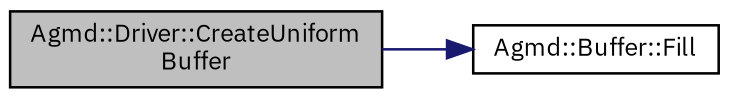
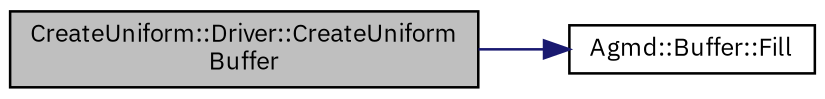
node "Agmd::Driver::CreateUniform Buffer": label "Agmd::Driver::CreateUniform Buffer" -> "CreateUniform::Driver::CreateUniform Buffer"
